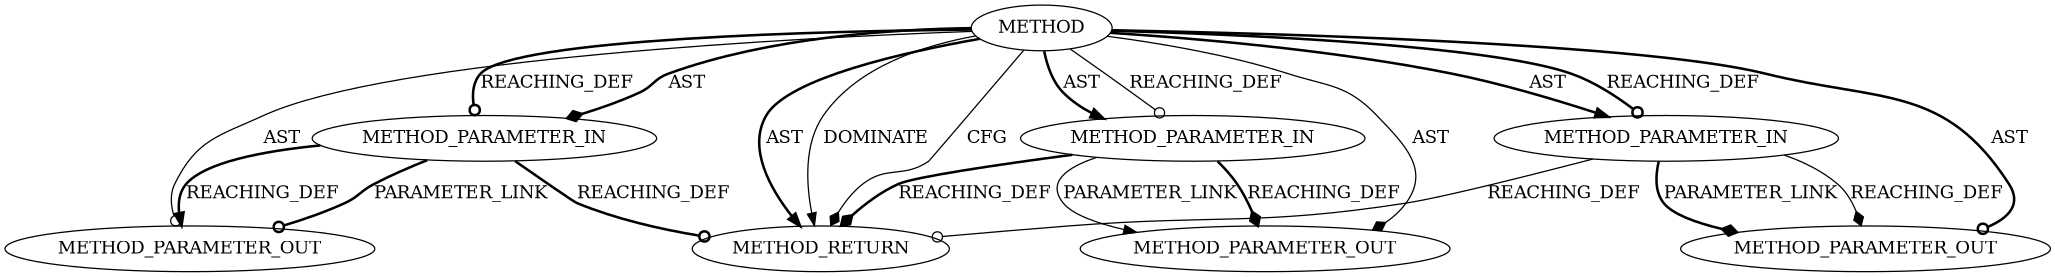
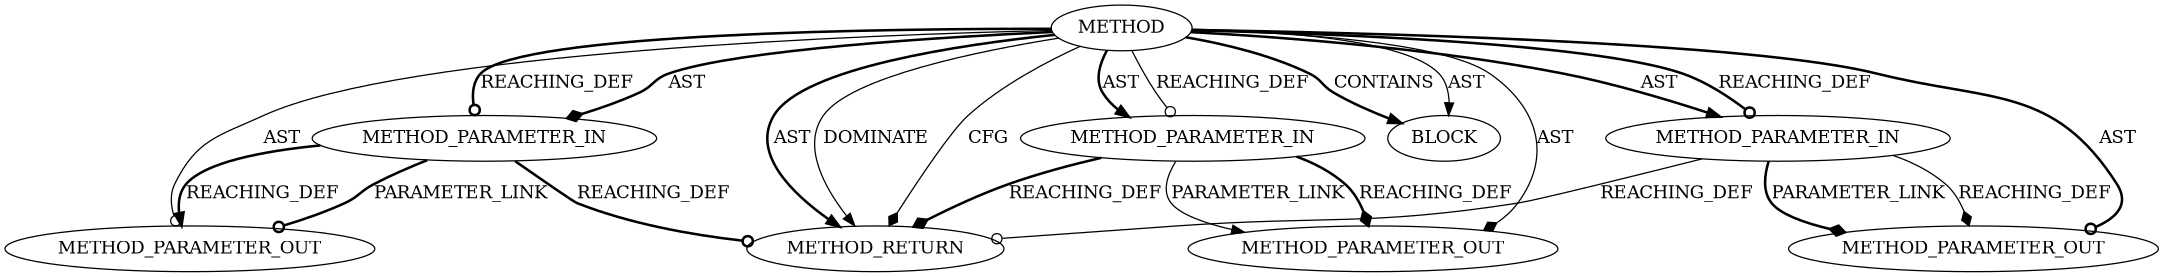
node "BLOCK": added
